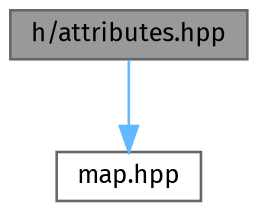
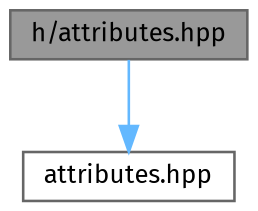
node "map.hpp": label "map.hpp" -> "attributes.hpp"
